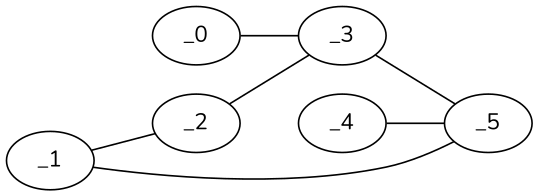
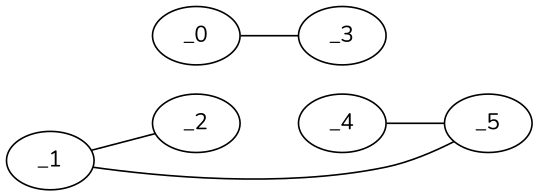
edge "_3" -- "_2": removed
edge "_3" -- "_5": removed
